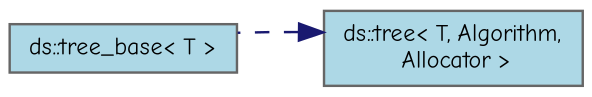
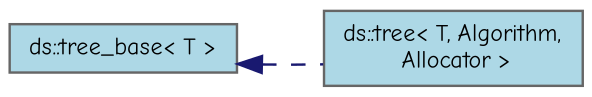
edge "ds::tree_base< T >" -> "ds::tree< T, Algorithm, Allocator >": reversed
